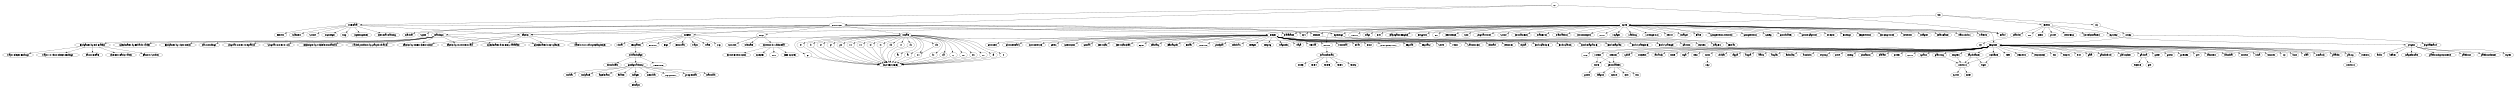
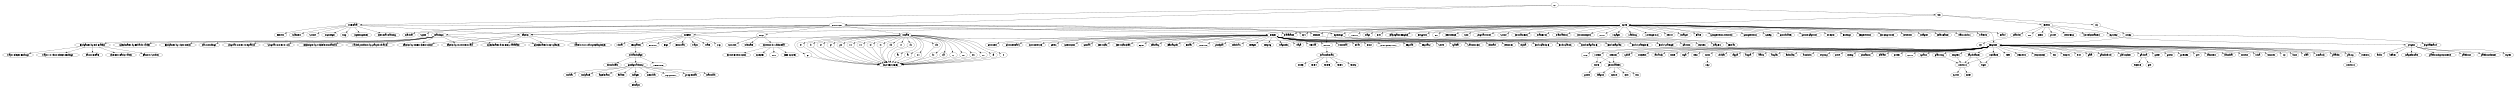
edge "C:." -> "Board": now "C:." -> "bin"
node "Minor": label "Minor" -> "Spatial"
edge "de" -> "sv": now "de" -> "LC_MESSAGES"
